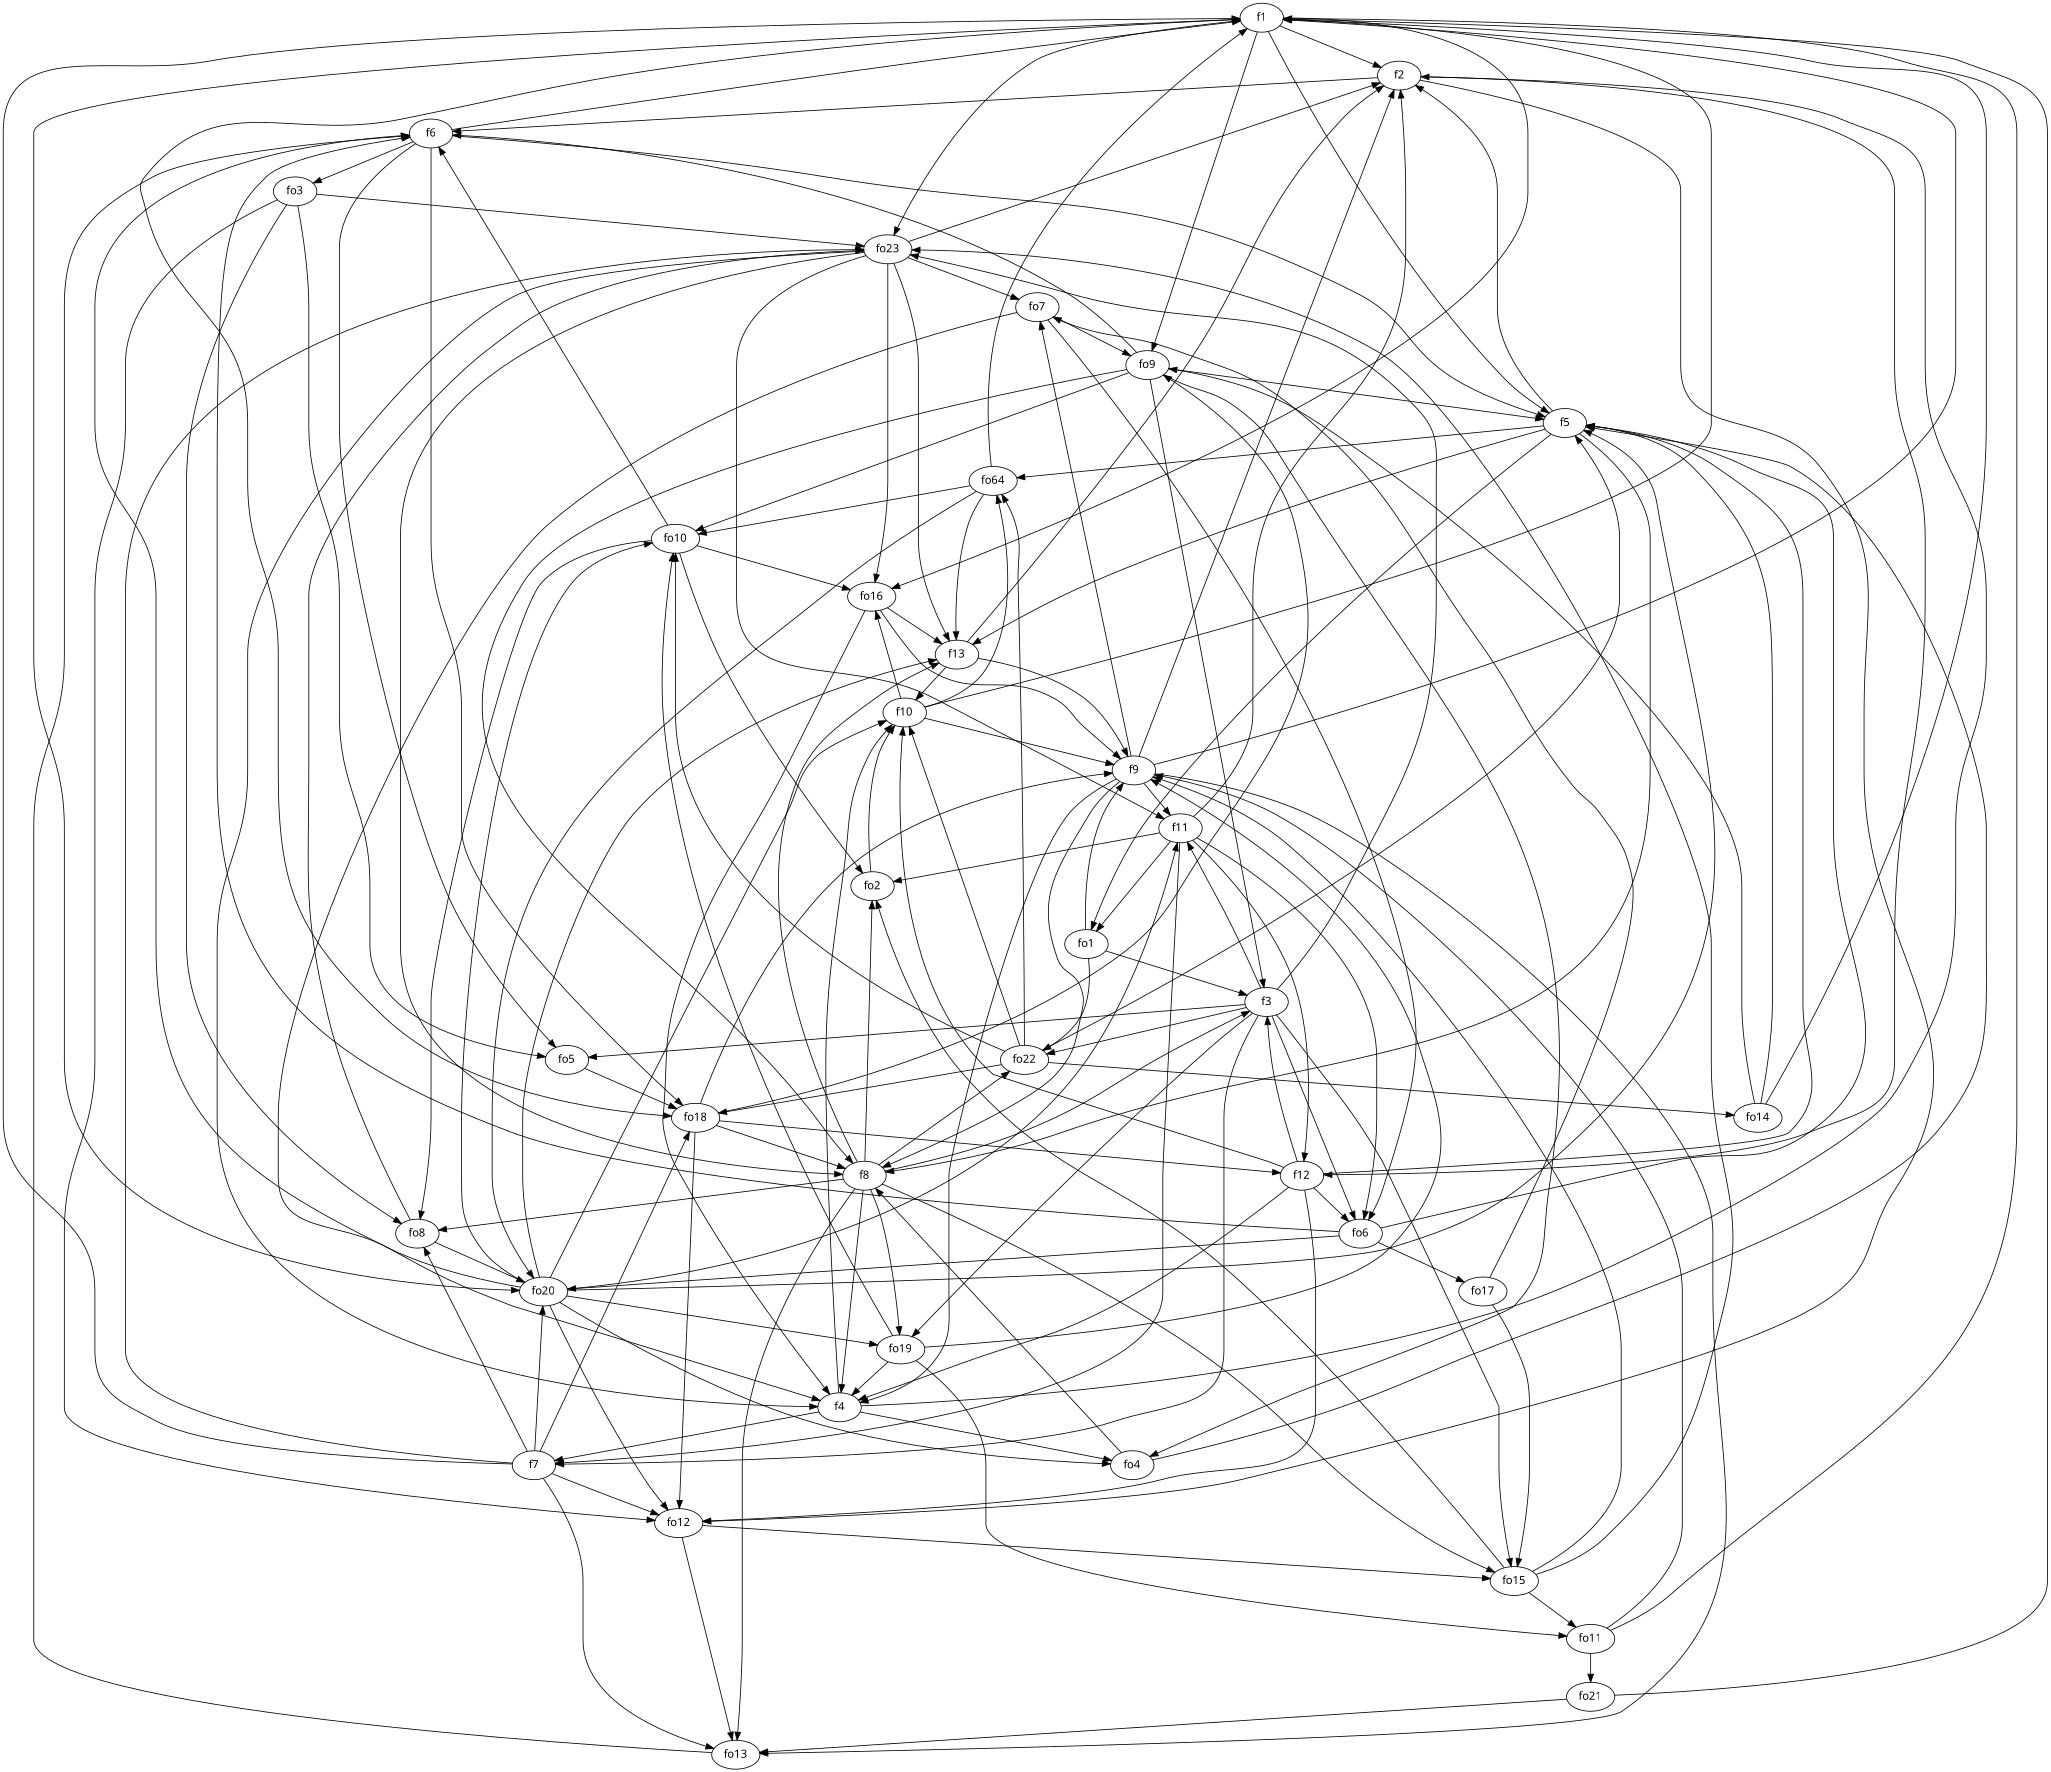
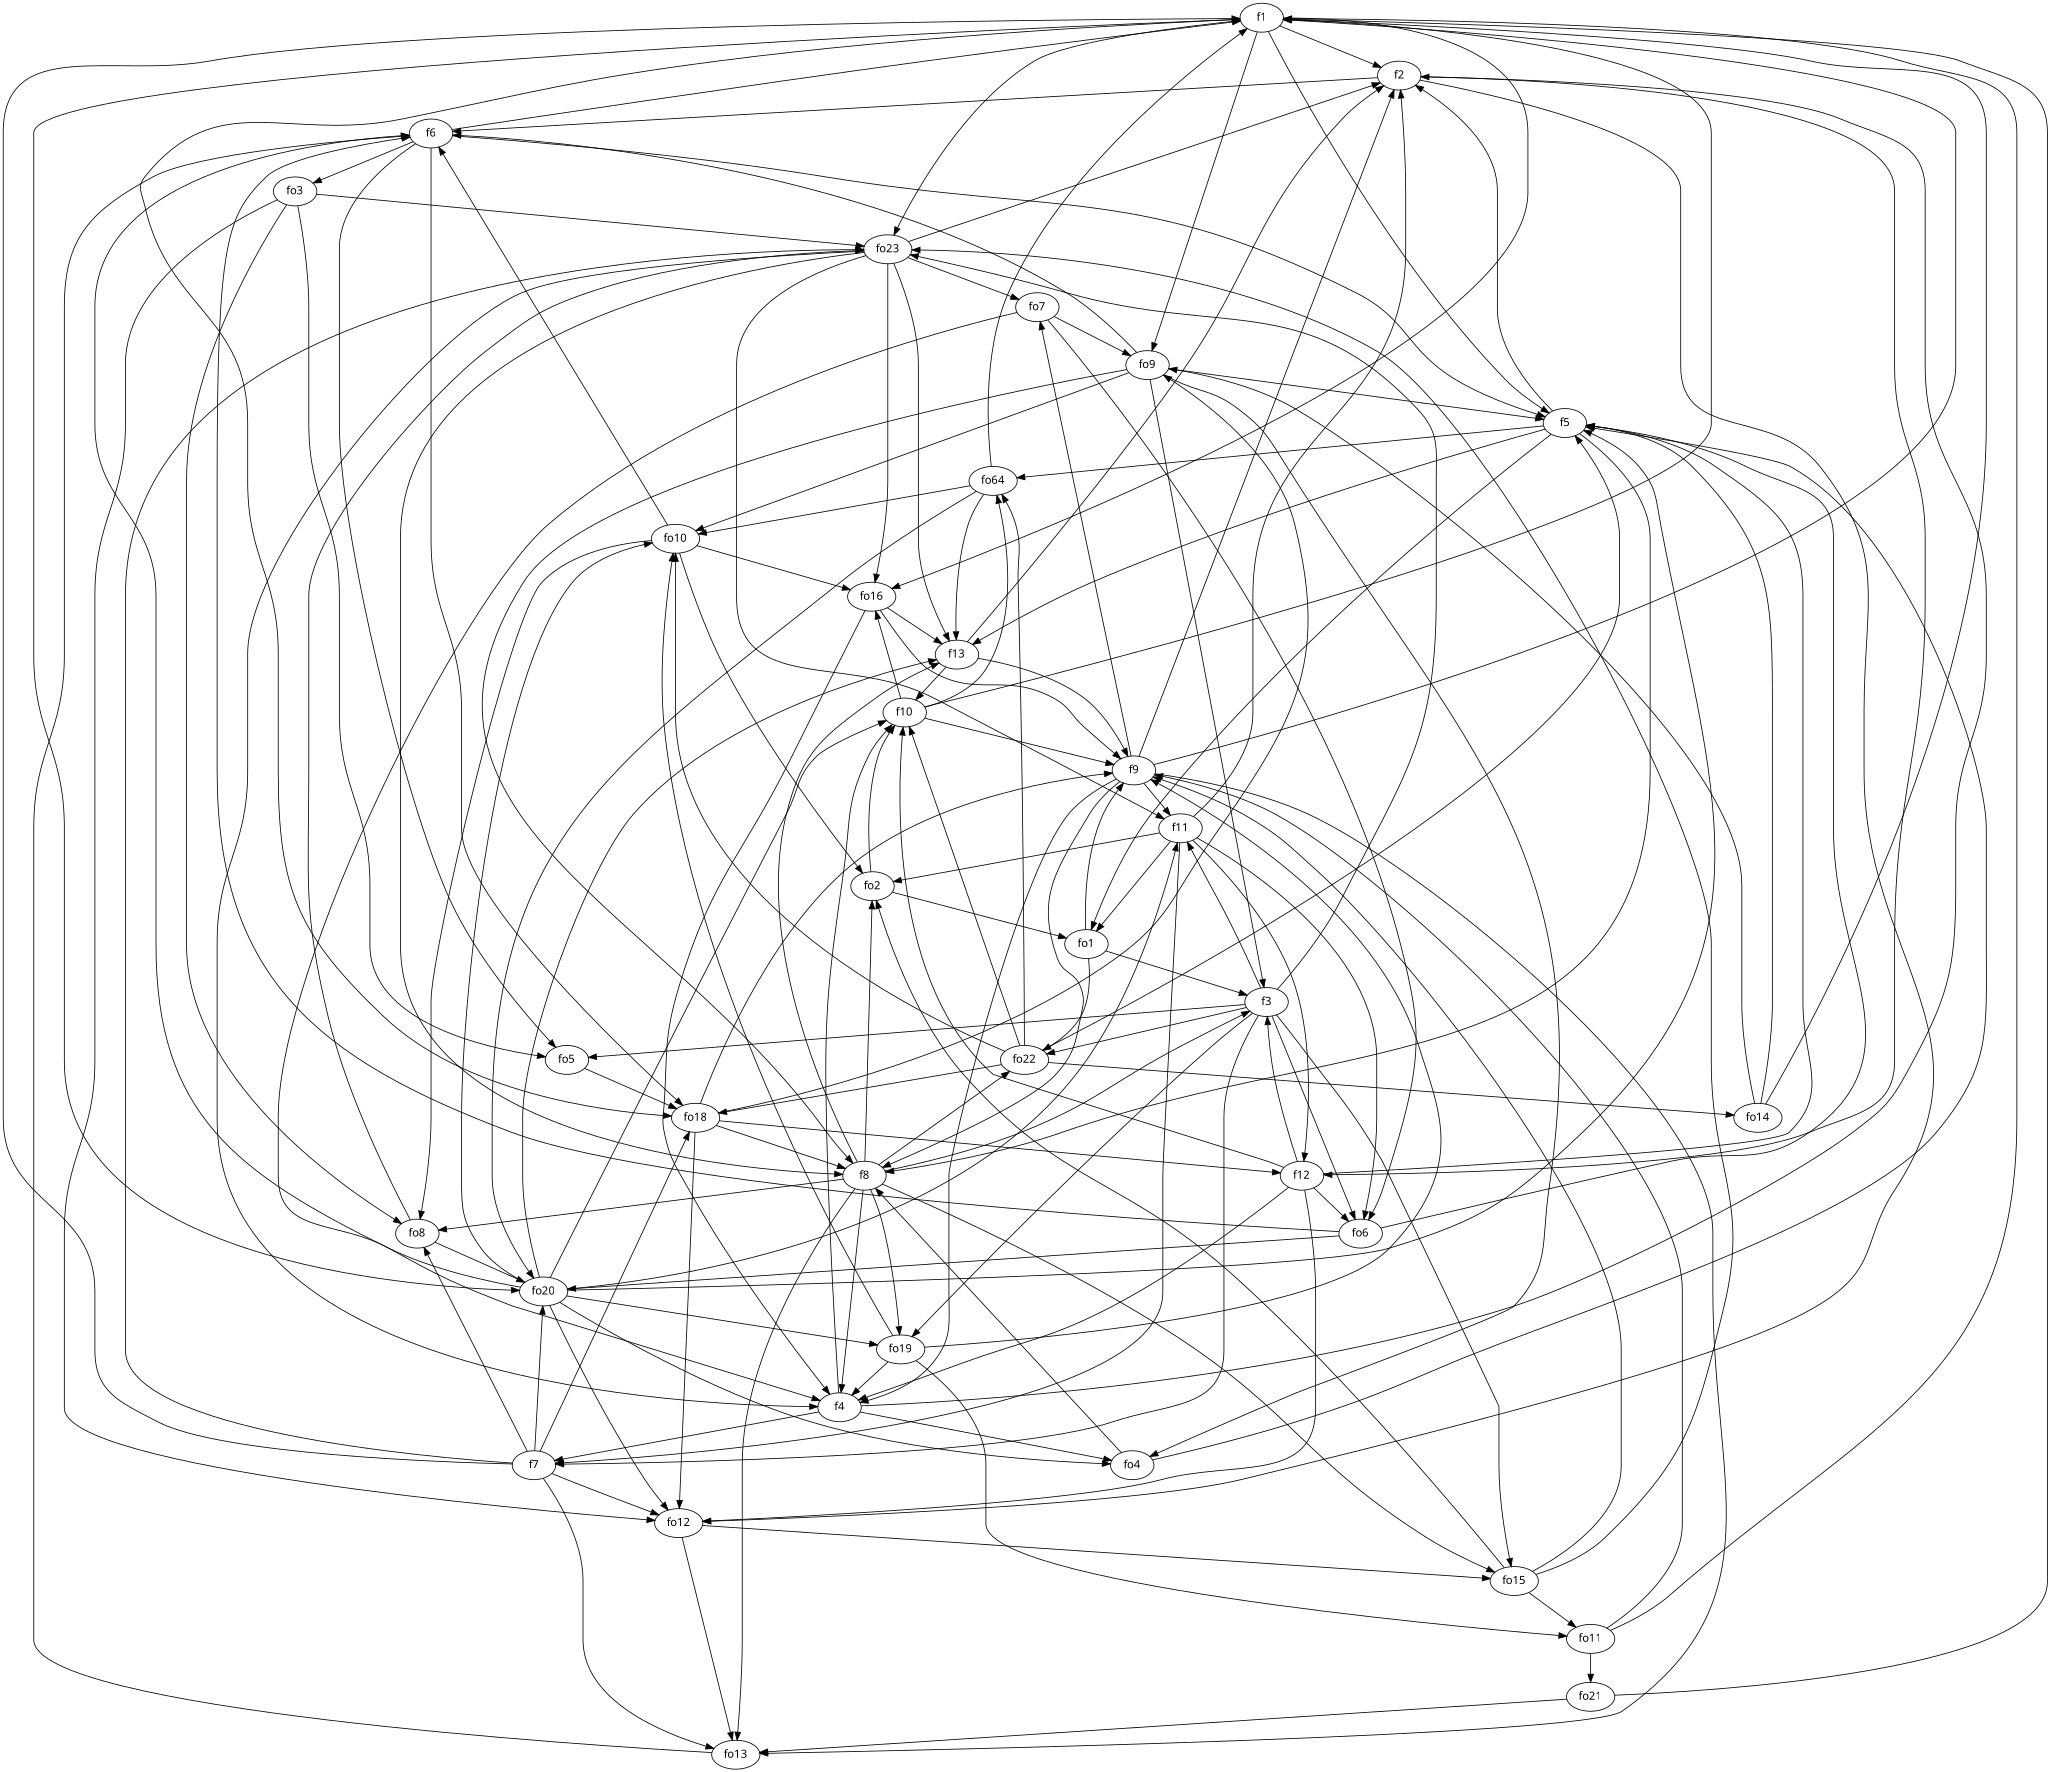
edge "fo2" -> "fo1": added
node "fo17": removed
